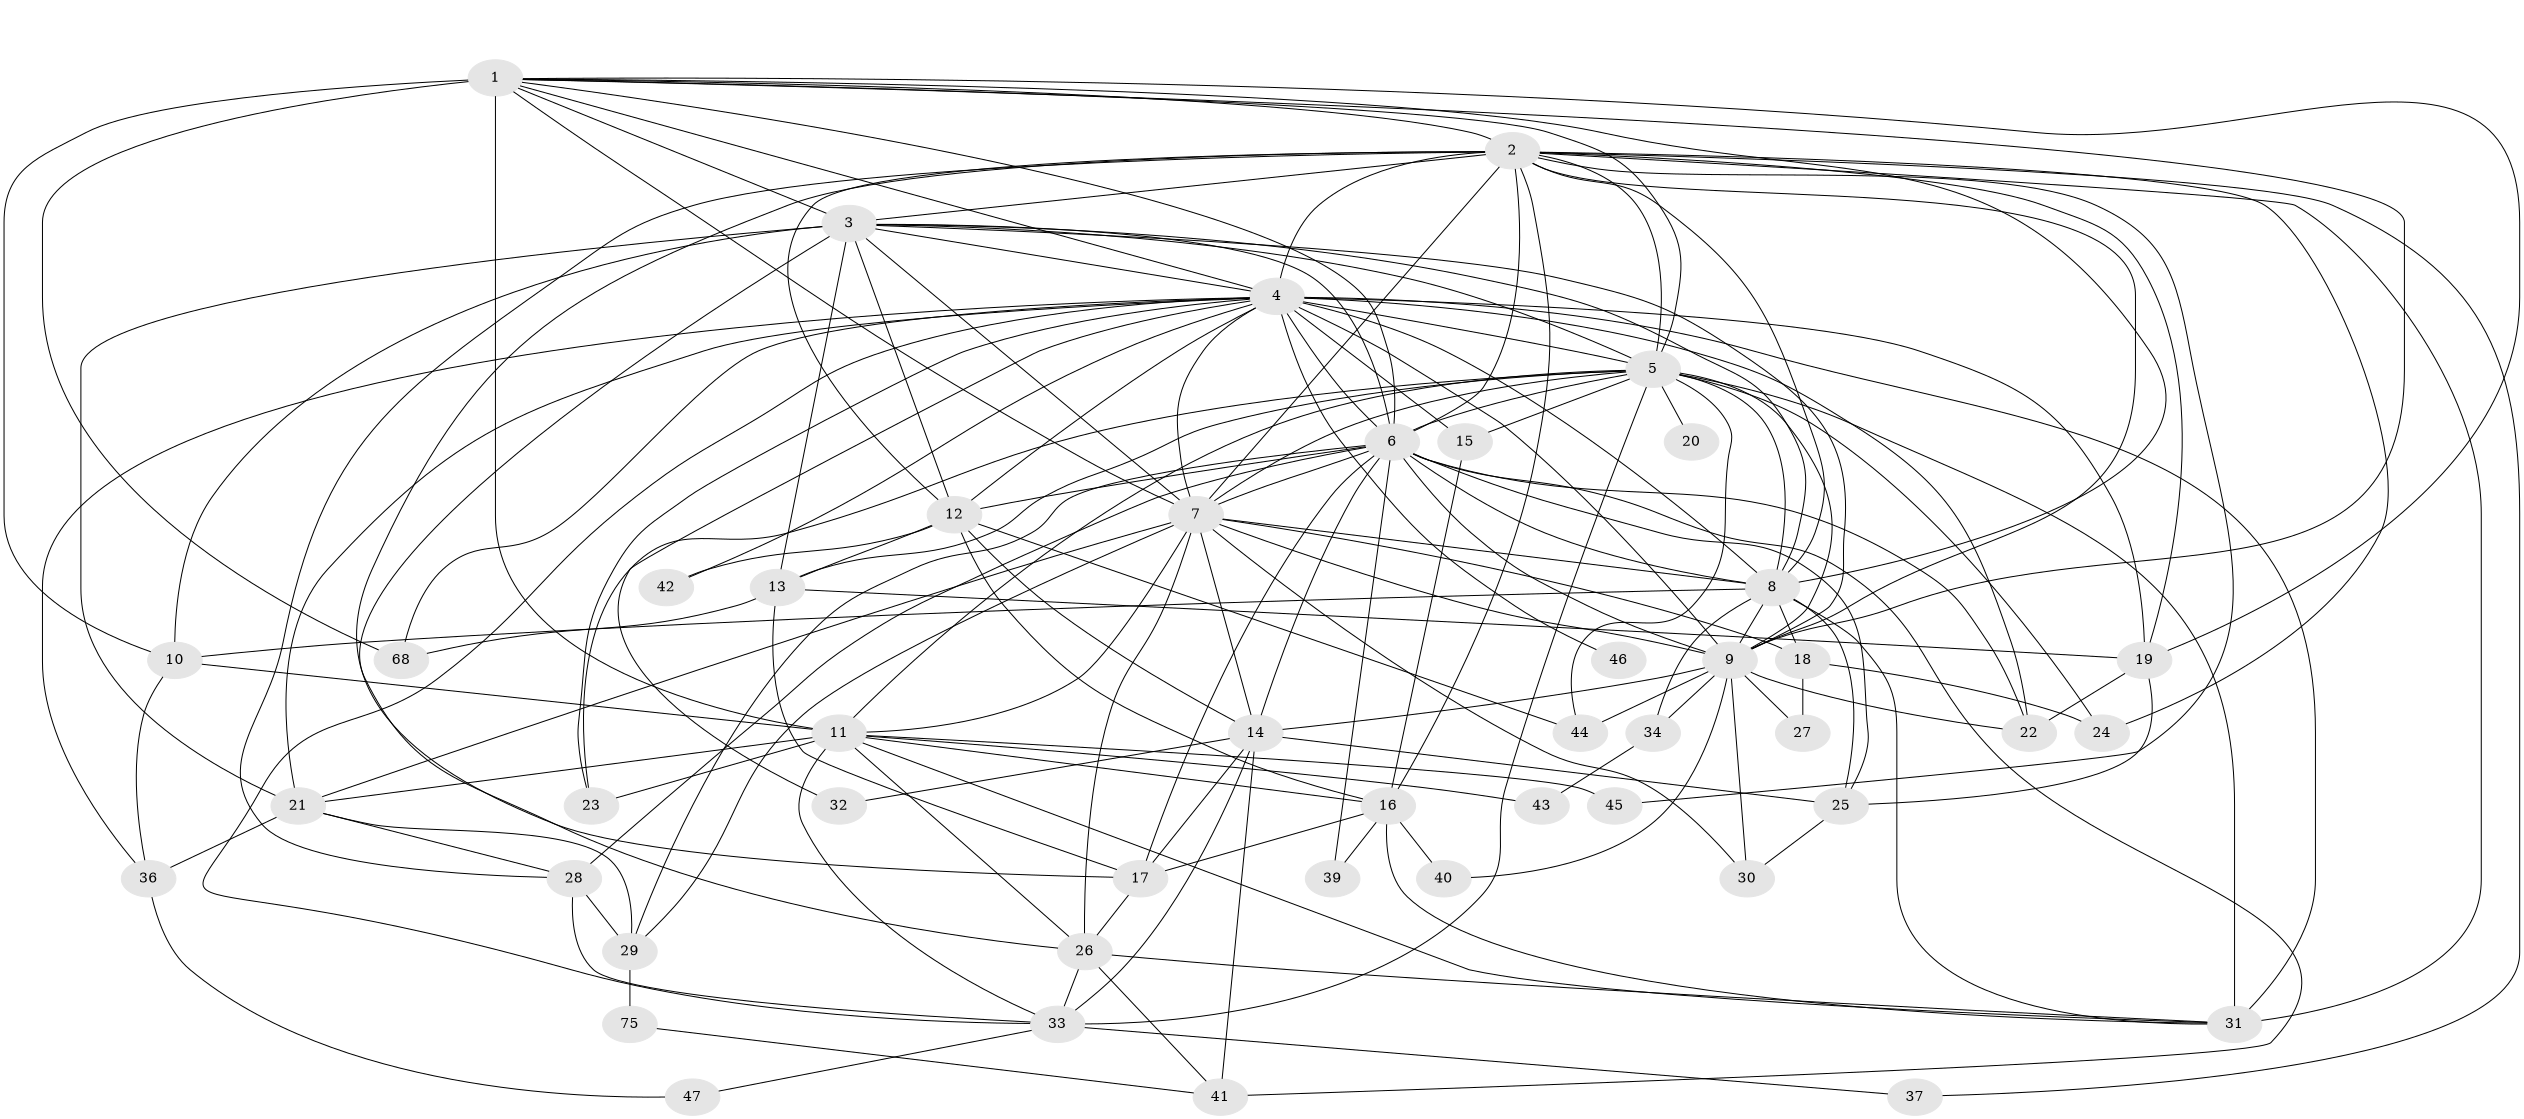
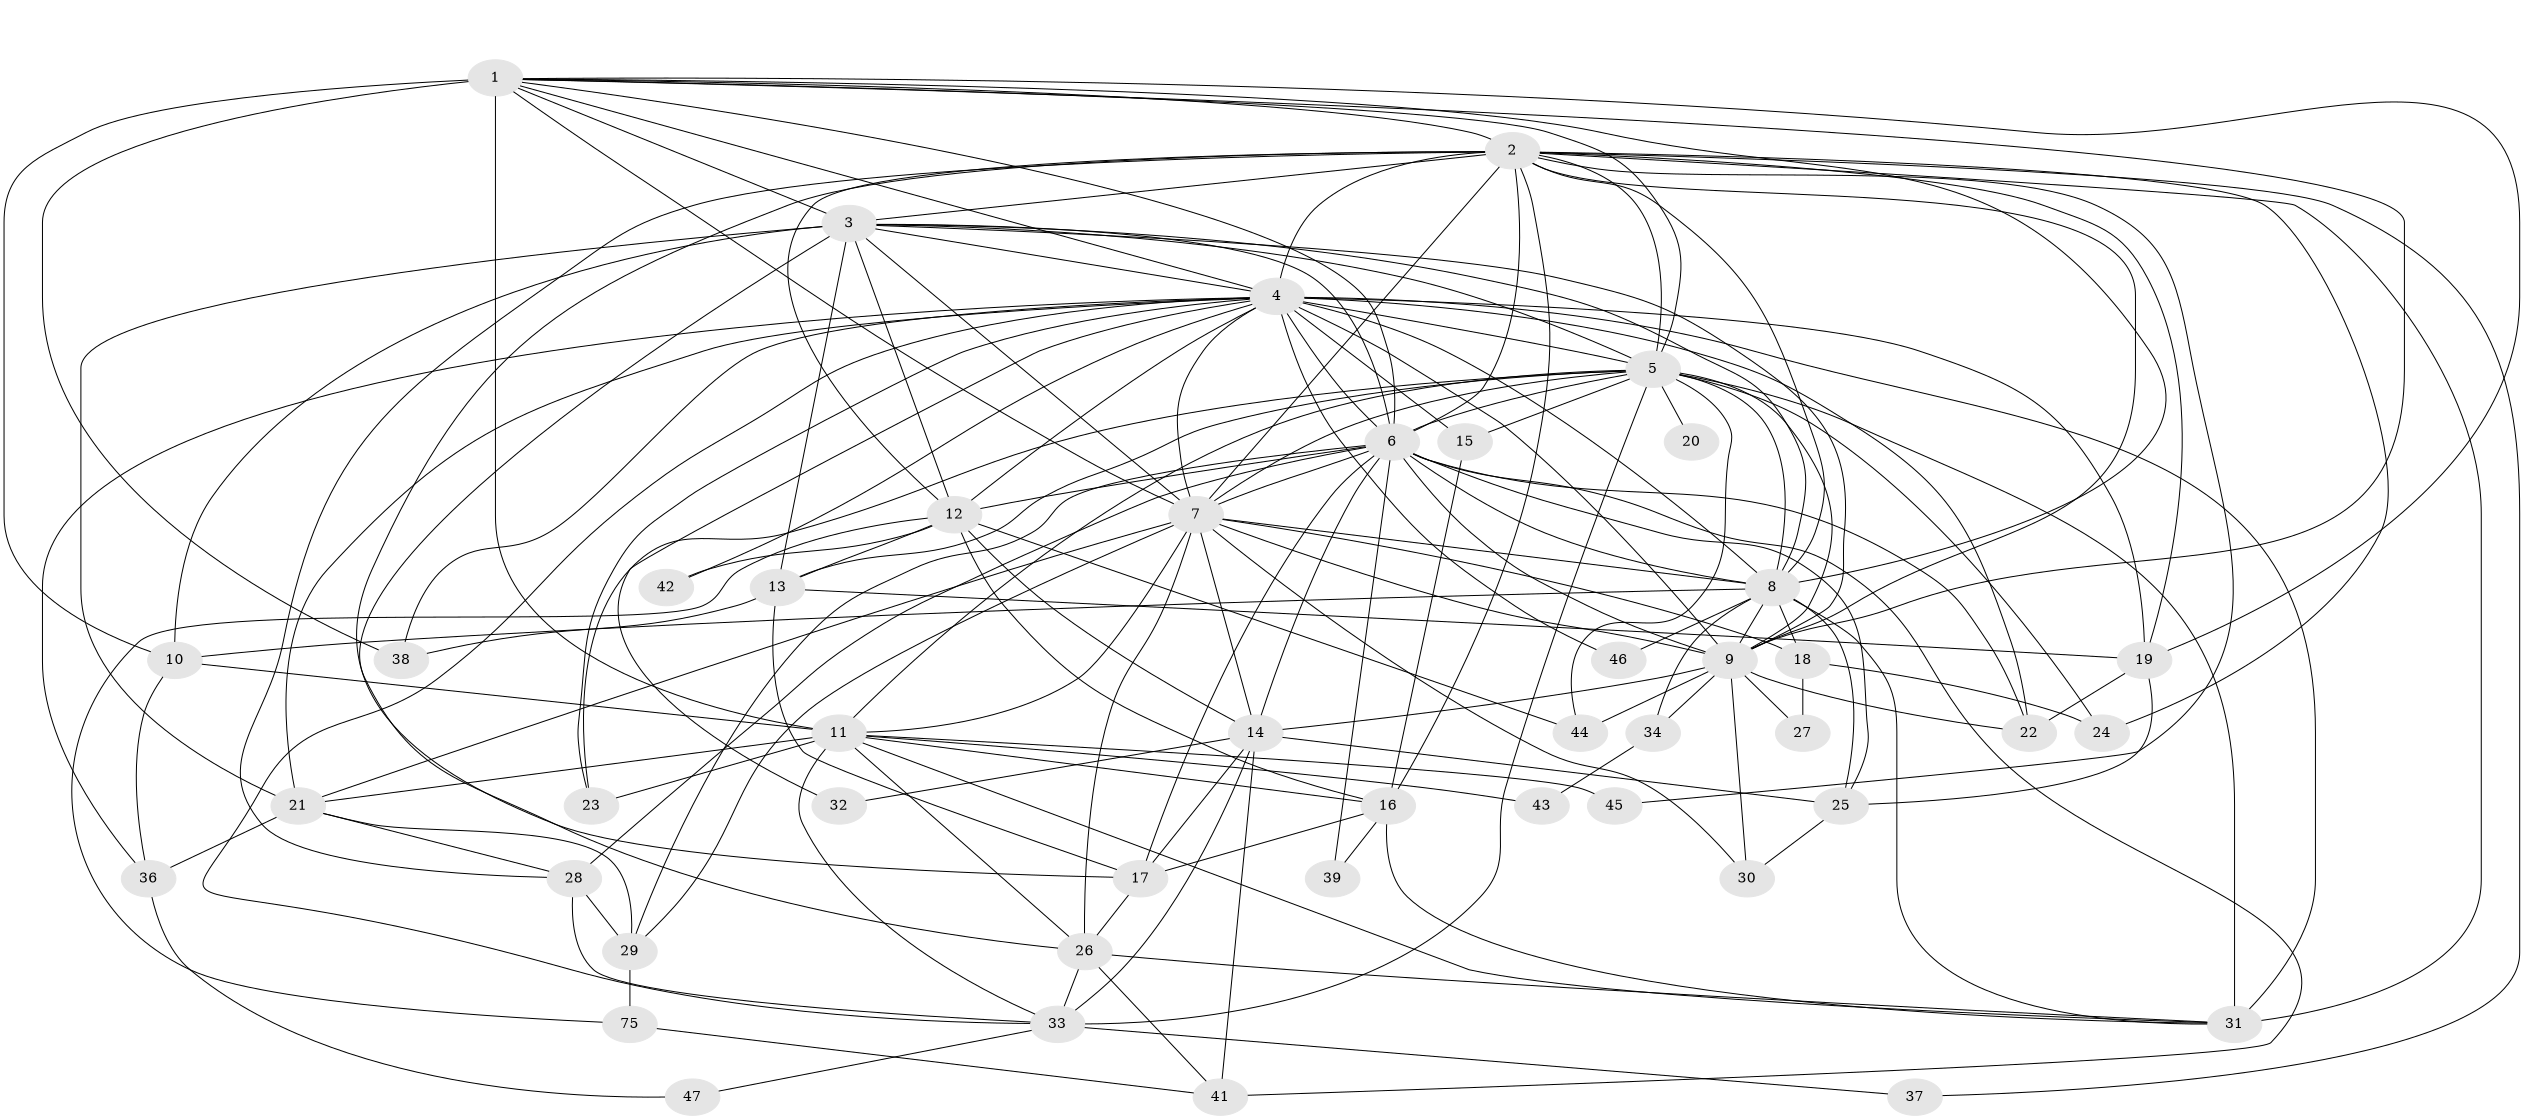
edge "8" -- "46": added
edge "12" -- "75": added
node "68": label "68" -> "38"
node "40": removed
